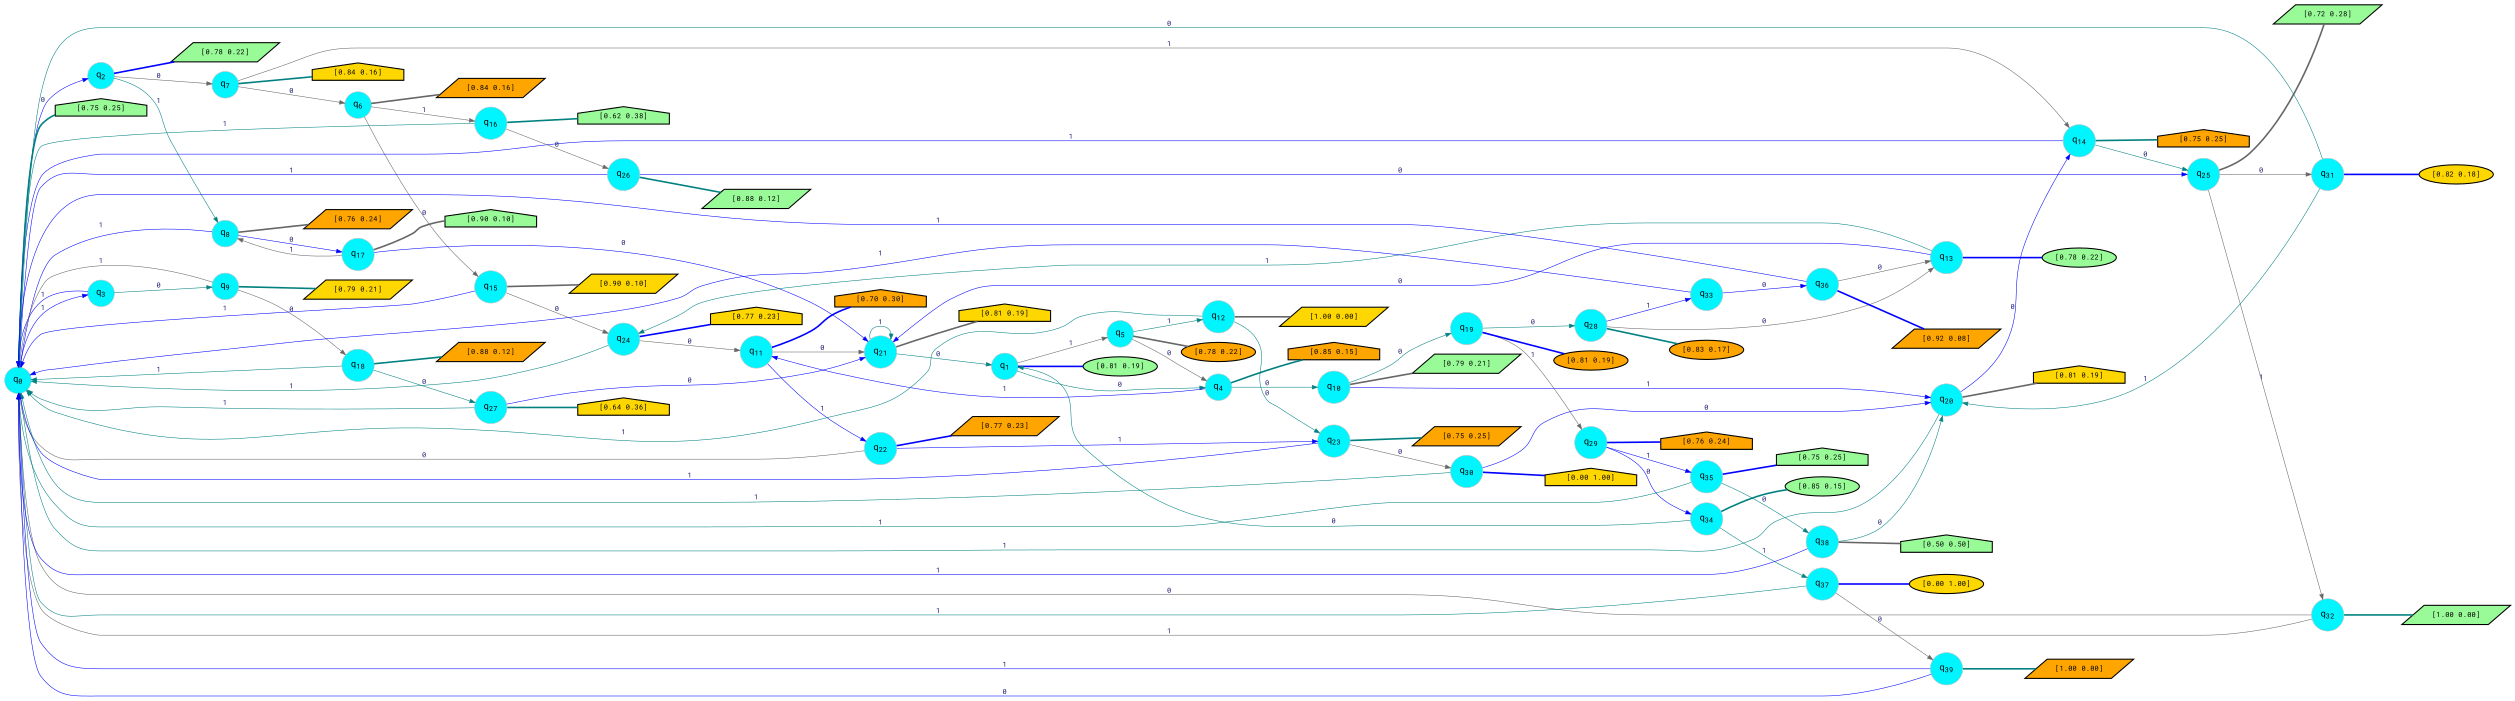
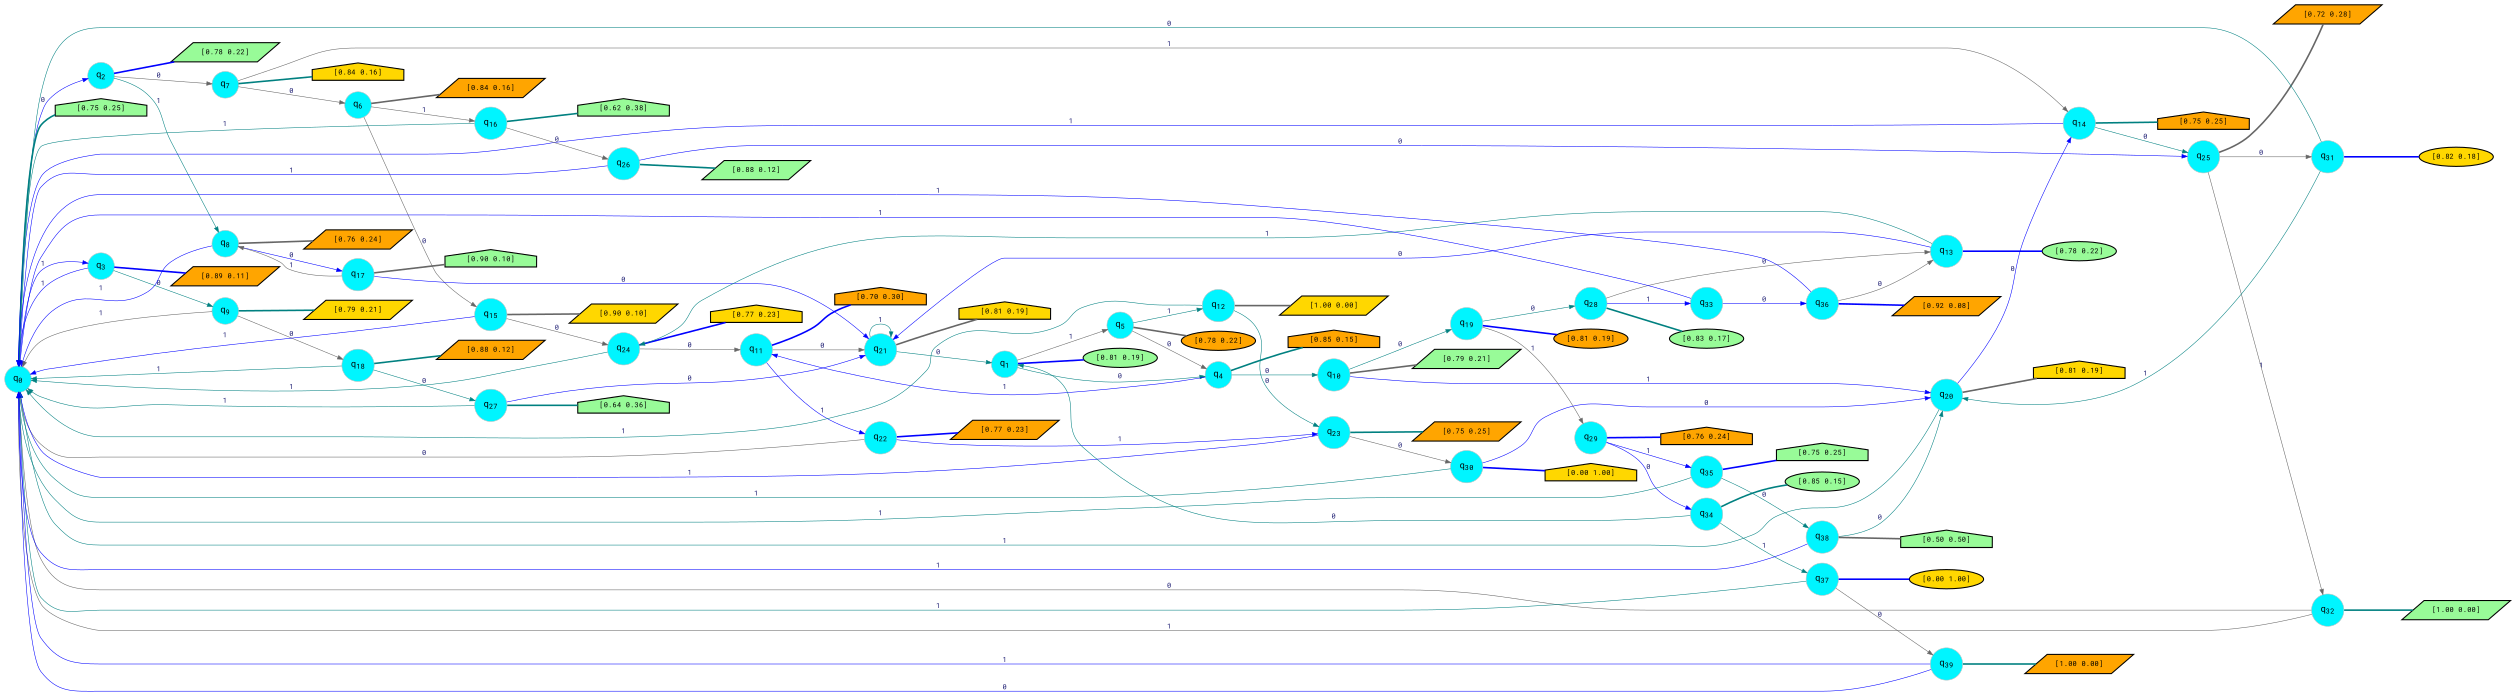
node "[0.72 0.28]": fillcolor palegreen -> orange
node "[0.89 0.11]": added
node "[0.83 0.17]": fillcolor orange -> palegreen
node "[0.64 0.36]": fillcolor gold -> palegreen
